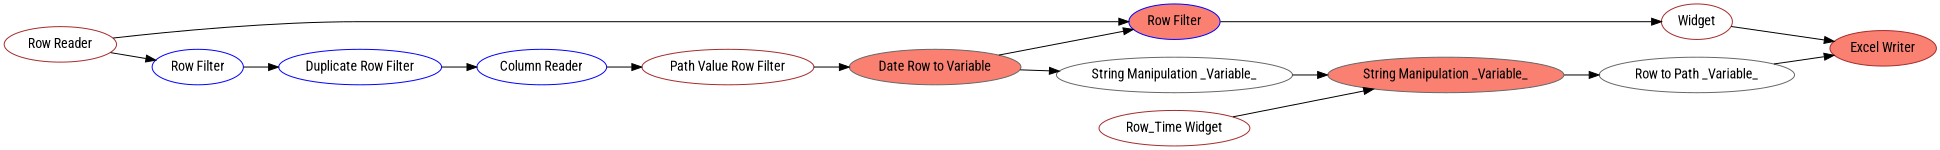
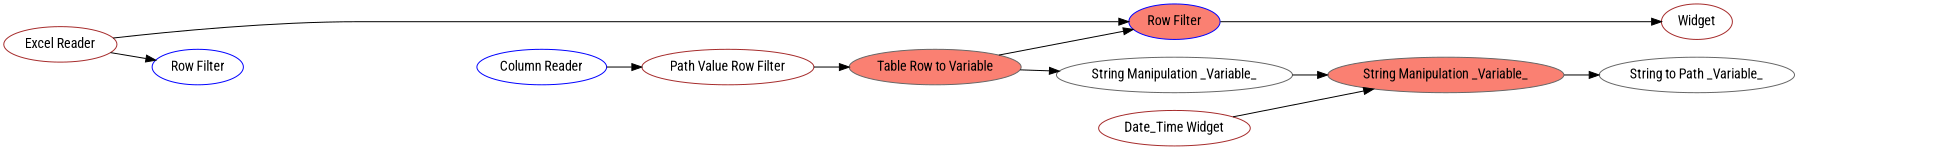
node "Row Reader": label "Row Reader" -> "Excel Reader"
node "Excel Writer": removed
node "Duplicate Row Filter": removed
node "Date Row to Variable": label "Date Row to Variable" -> "Table Row to Variable"
node "Row to Path _Variable_": label "Row to Path _Variable_" -> "String to Path _Variable_"
node "Row_Time Widget": label "Row_Time Widget" -> "Date_Time Widget"
